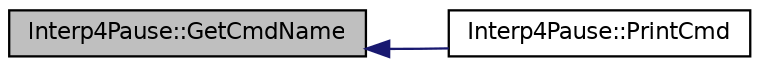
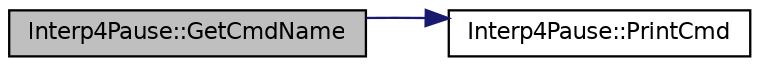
edge "Interp4Pause::PrintCmd" -> "Interp4Pause::GetCmdName": reversed
